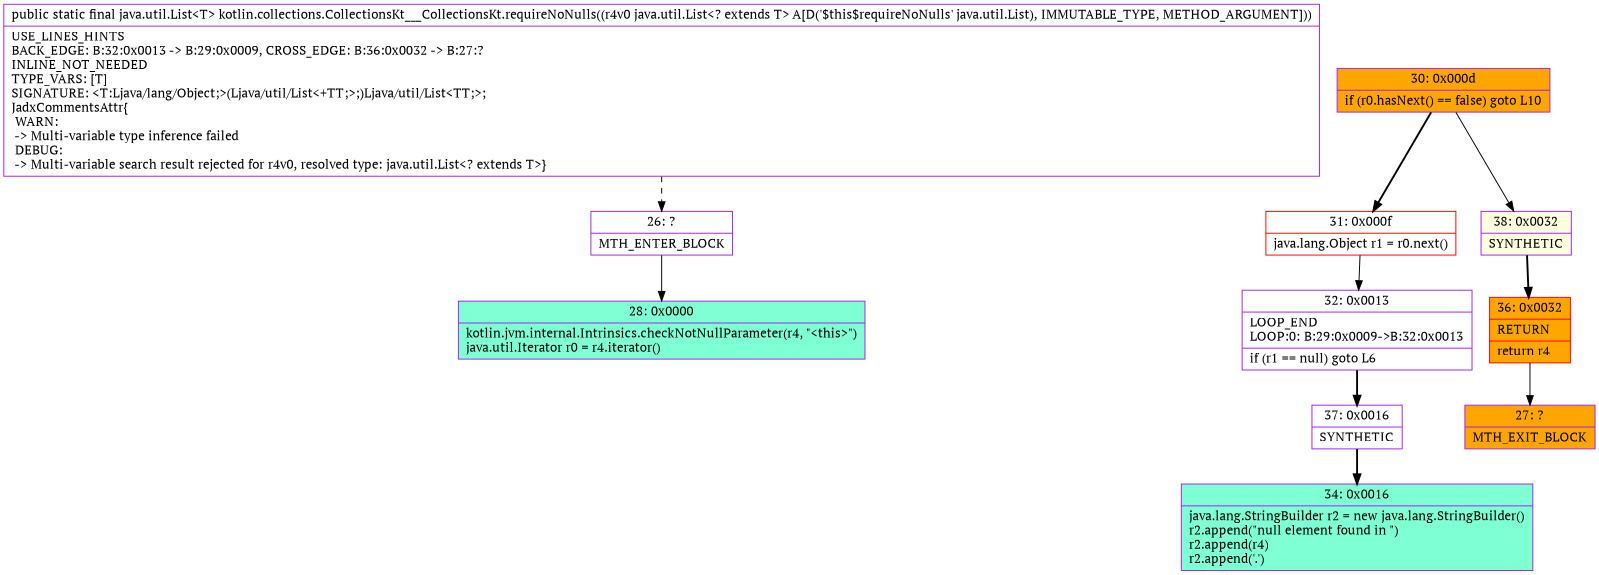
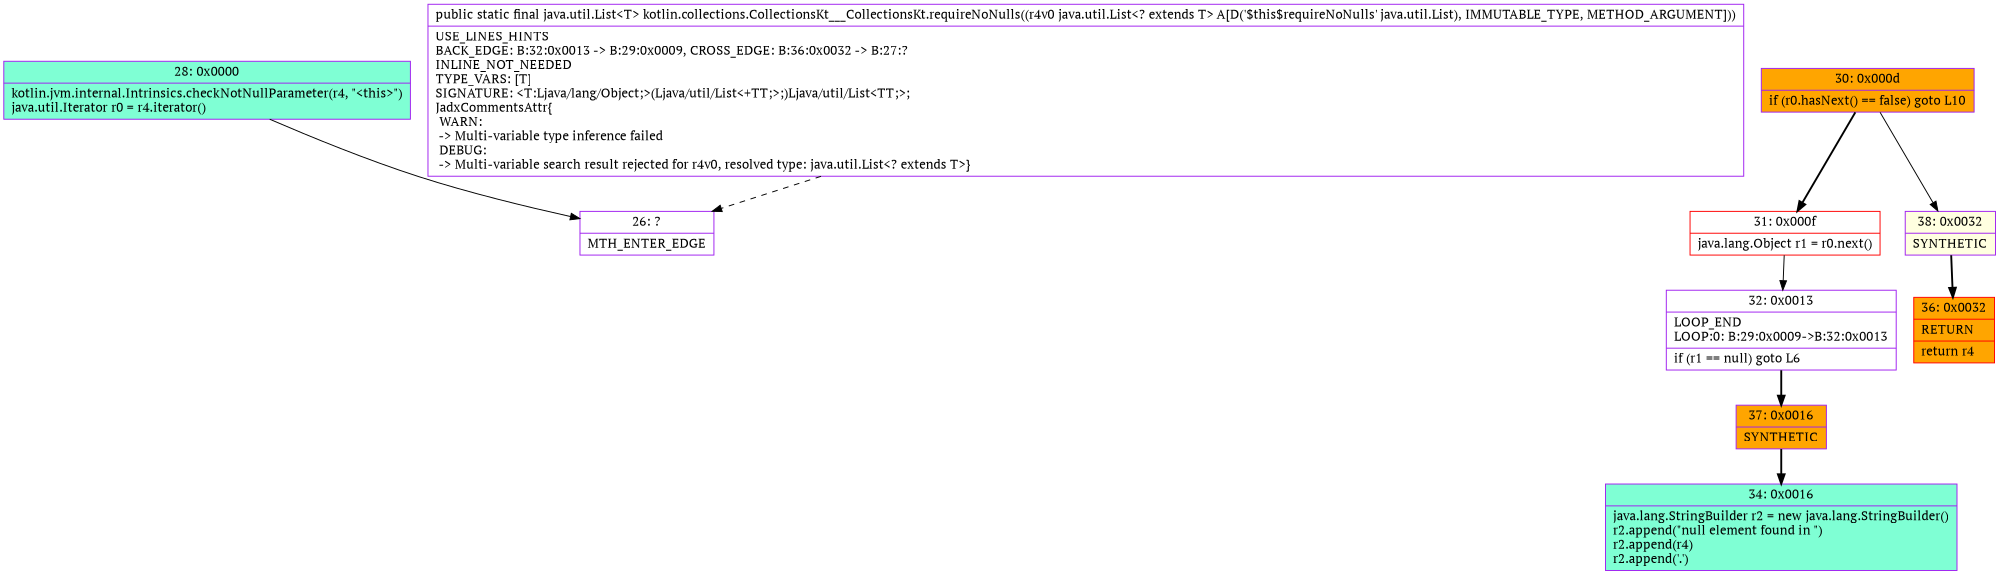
node "26: ?": text "MTH_ENTER_BLOCK" -> "MTH_ENTER_EDGE"
edge "26: ?" -> "28: 0x0000": reversed
node "37: 0x0016": fillcolor white -> orange
node "27: ?": removed
